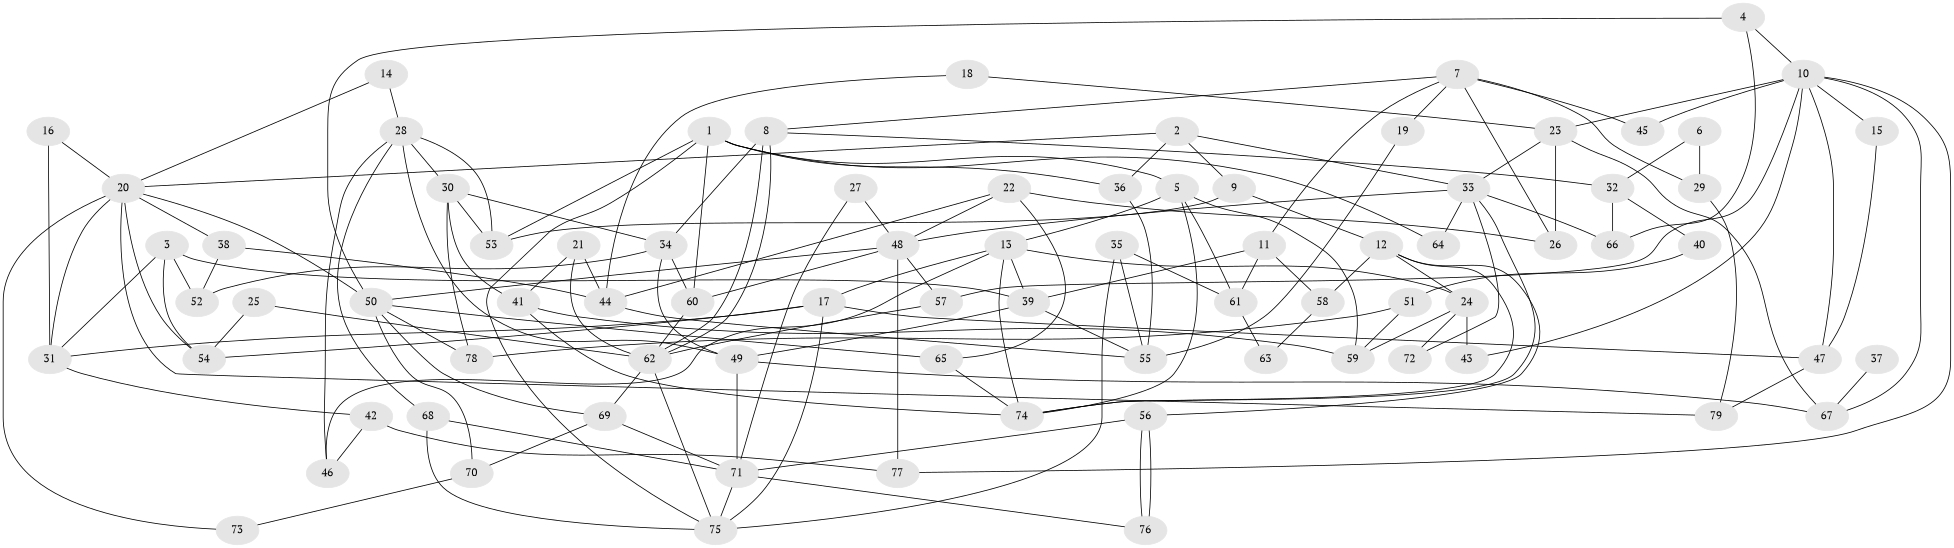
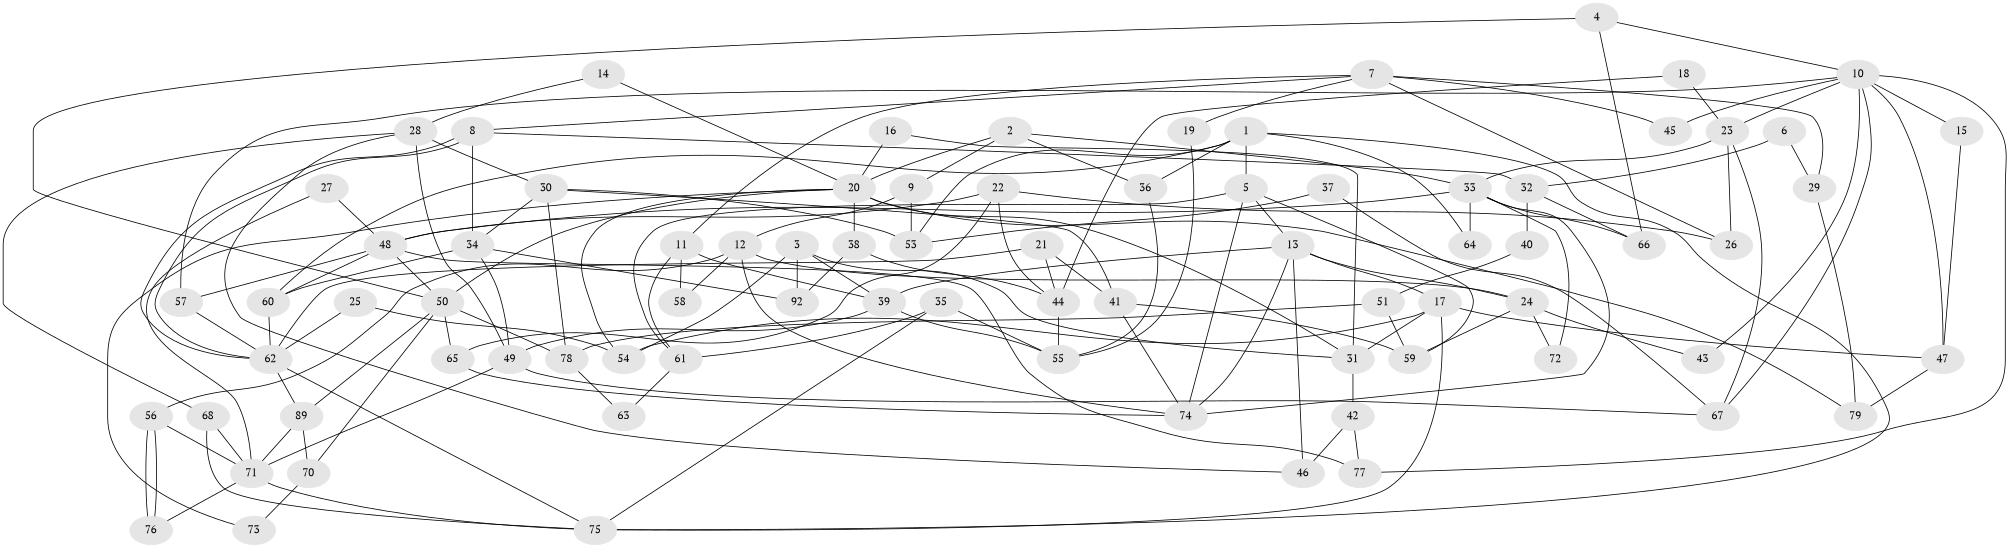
edge "28" -- "53": now "37" -- "53"
node "52": label "52" -> "92"
edge "58" -- "63": now "78" -- "63"
node "69": label "69" -> "89"
